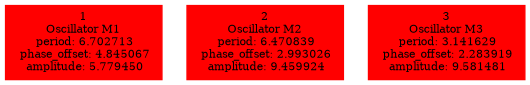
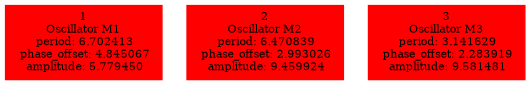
node "1": text "period: 6.702713" -> "period: 6.702413"
